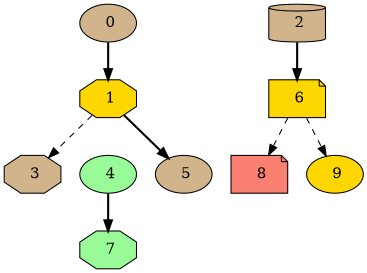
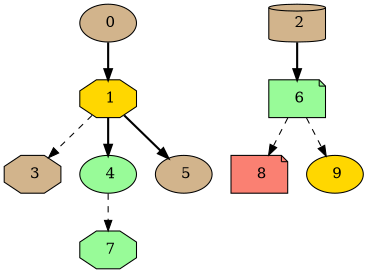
node "6": fillcolor gold -> palegreen
edge "1" -> "4": added
edge "4" -> "7": style bold -> dashed
